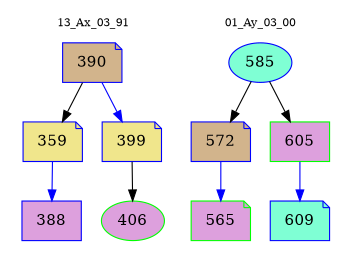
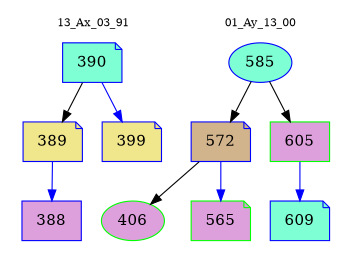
cluster "01_Ay_03_00": label "01_Ay_03_00" -> "01_Ay_13_00"
node "390": fillcolor tan -> aquamarine
node "359": label "359" -> "389"
edge "399" -> "406": now "572" -> "406"
